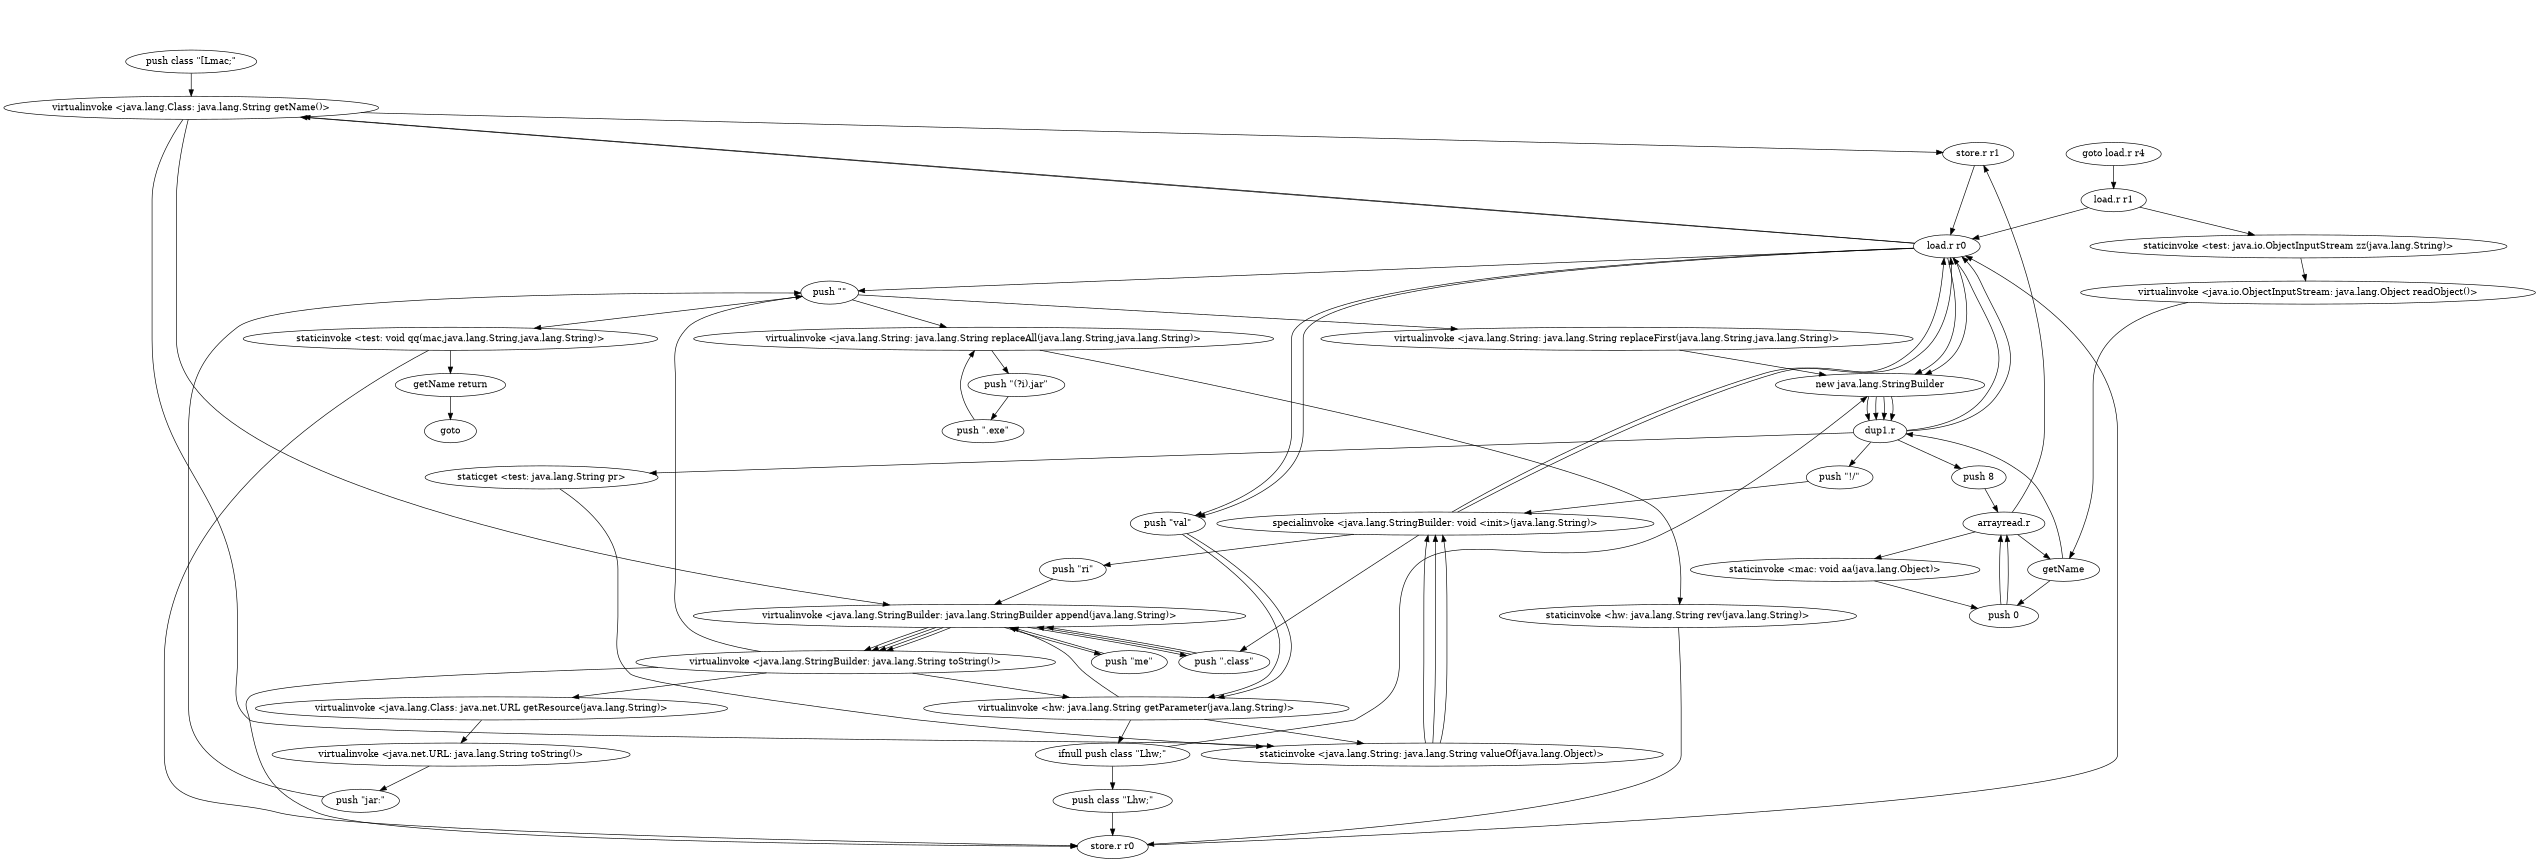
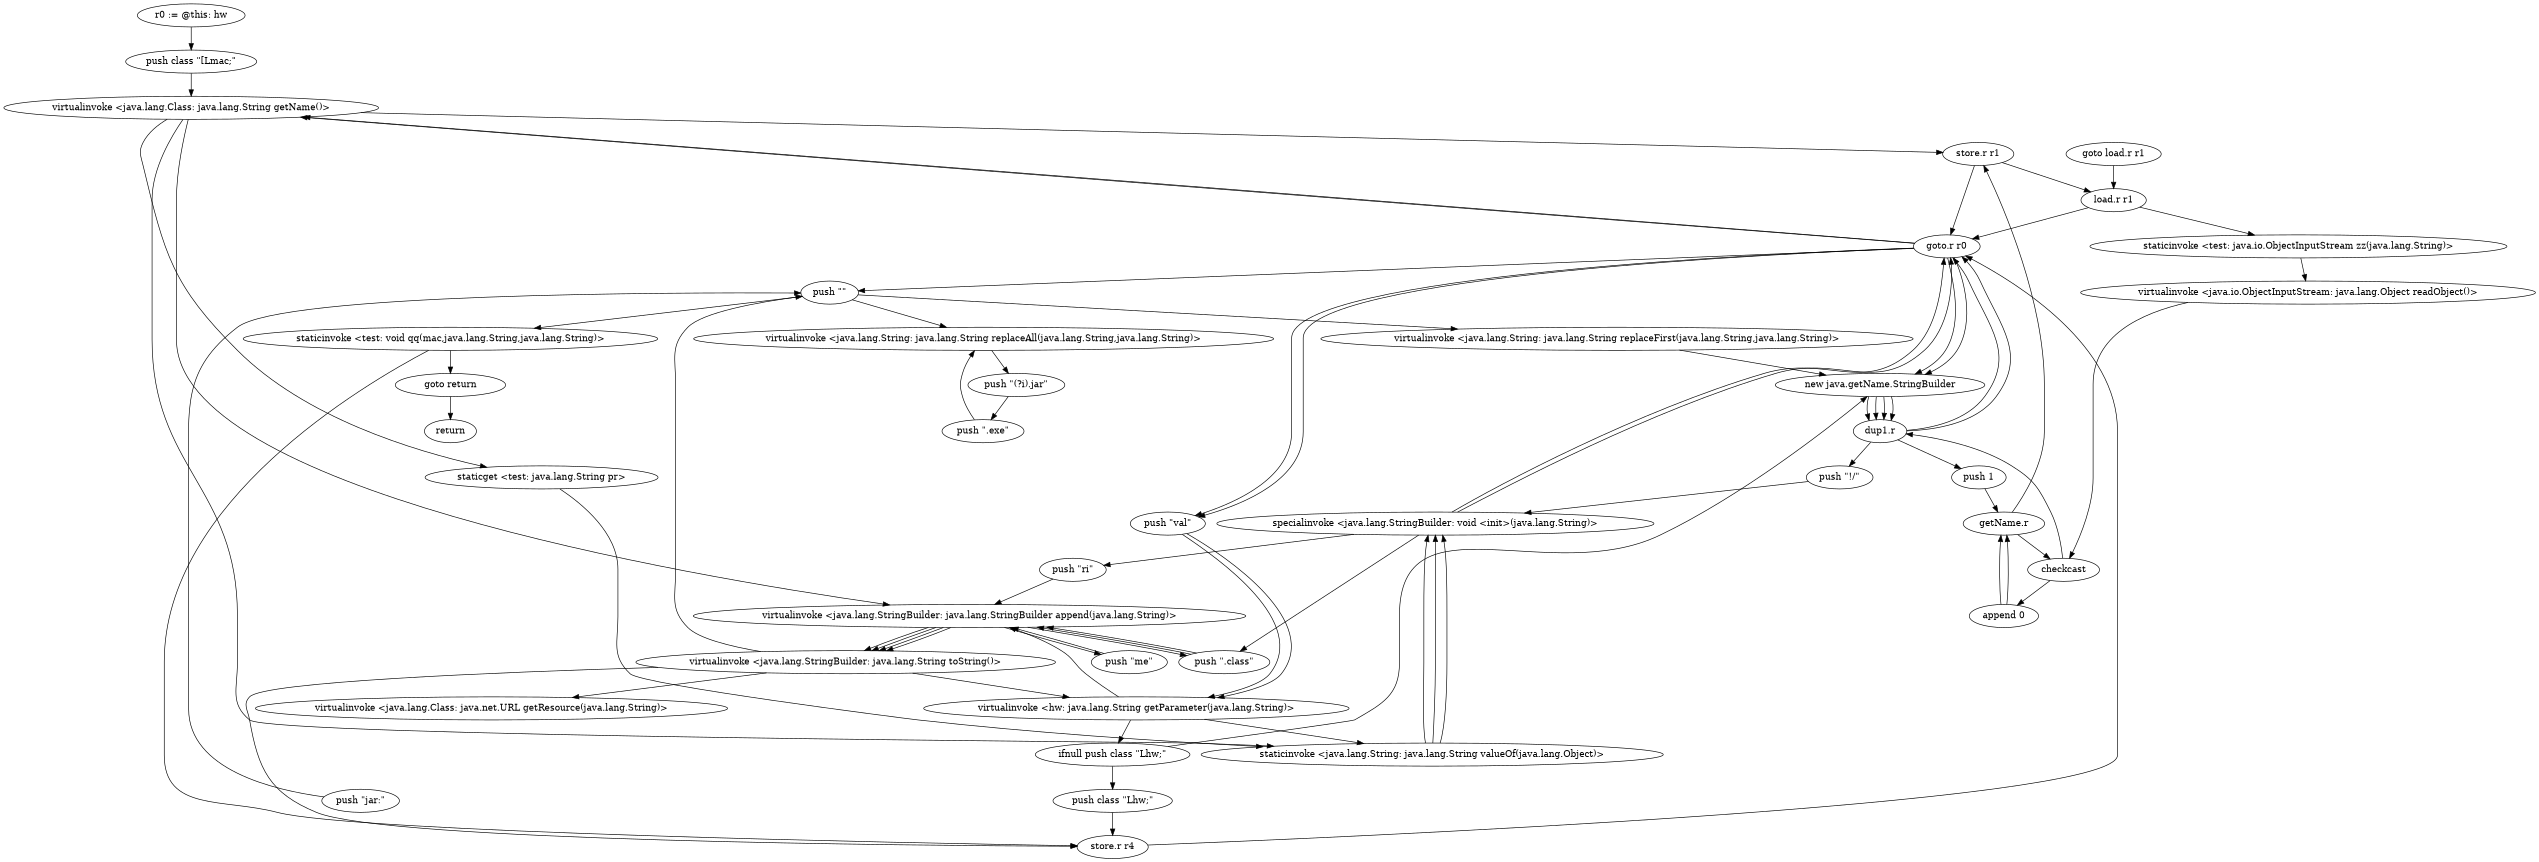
node "r0 := @this: hw": added
node "goto load.r r4": label "goto load.r r4" -> "goto load.r r1"
edge "store.r r1" -> "load.r r1": added
node "load.r r0": label "load.r r0" -> "goto.r r0"
node "getName return": label "getName return" -> "goto return"
node "new java.lang.StringBuilder": label "new java.lang.StringBuilder" -> "new java.getName.StringBuilder"
node "goto": label "goto" -> "return"
edge "dup1.r" -> "staticget <test: java.lang.String pr>": now "virtualinvoke <java.lang.Class: java.lang.String getName()>" -> "staticget <test: java.lang.String pr>"
node "push 8": label "push 8" -> "push 1"
node "arrayread.r": label "arrayread.r" -> "getName.r"
node "staticinvoke <mac: void aa(java.lang.Object)>": removed
node "getName": label "getName" -> "checkcast"
node "staticinvoke <hw: java.lang.String rev(java.lang.String)>": removed
node "push 0": label "push 0" -> "append 0"
node "virtualinvoke <java.net.URL: java.lang.String toString()>": removed
node "store.r r0": label "store.r r0" -> "store.r r4"
